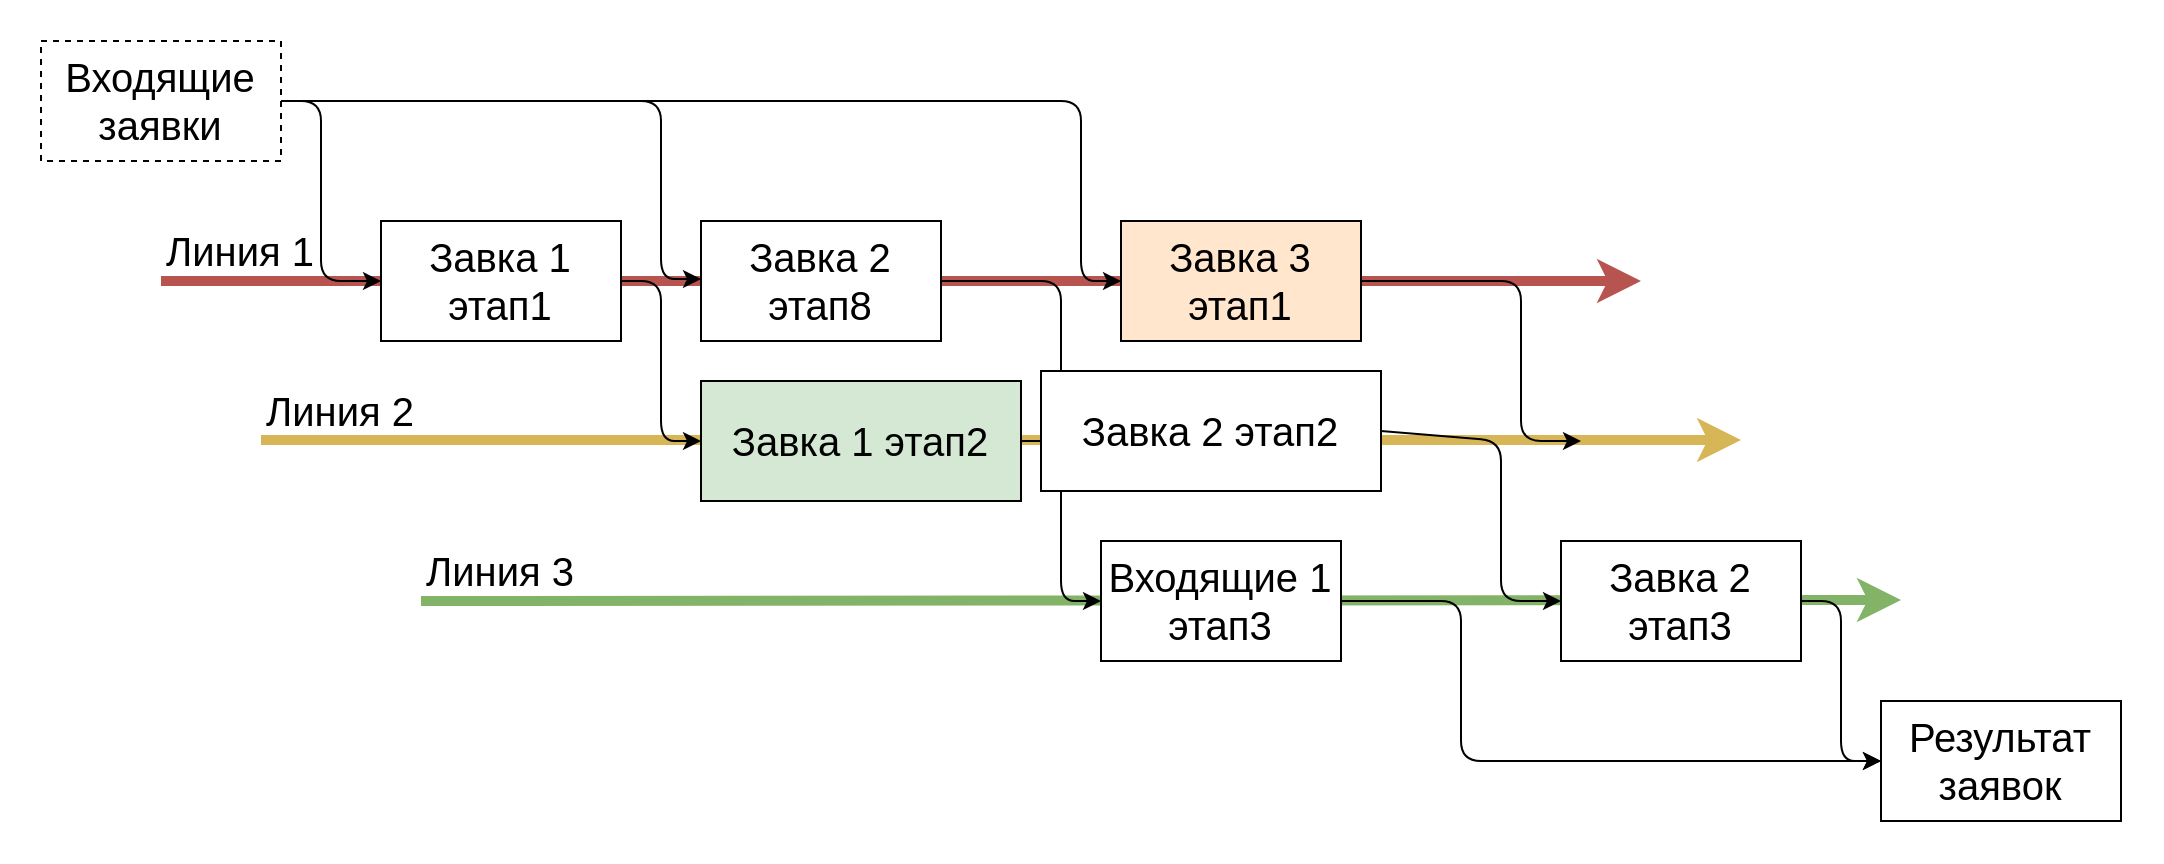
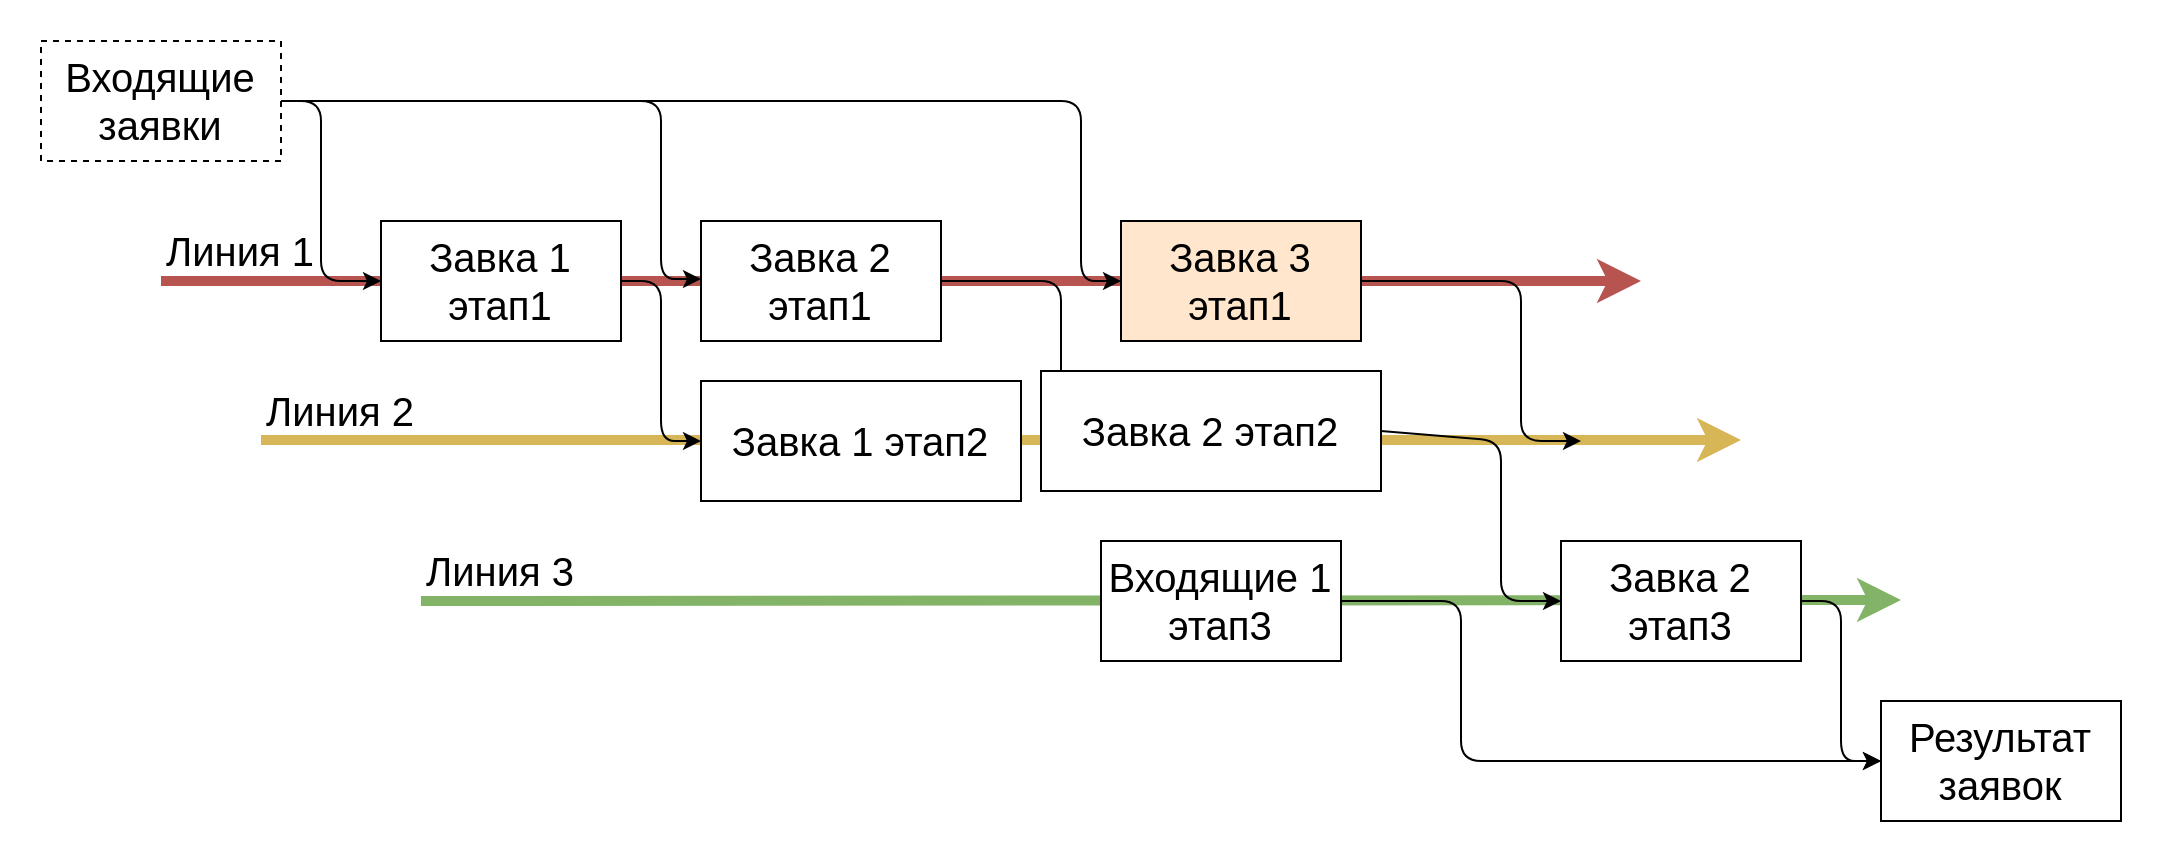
node "Завка 2 этап8": label "Завка 2 этап8" -> "Завка 2 этап1"
node "Завка 1 этап2": fillcolor #d5e8d4 -> #ffffff
edge "Завка 1 этап2" -> "Входящие 1 этап3": removed
